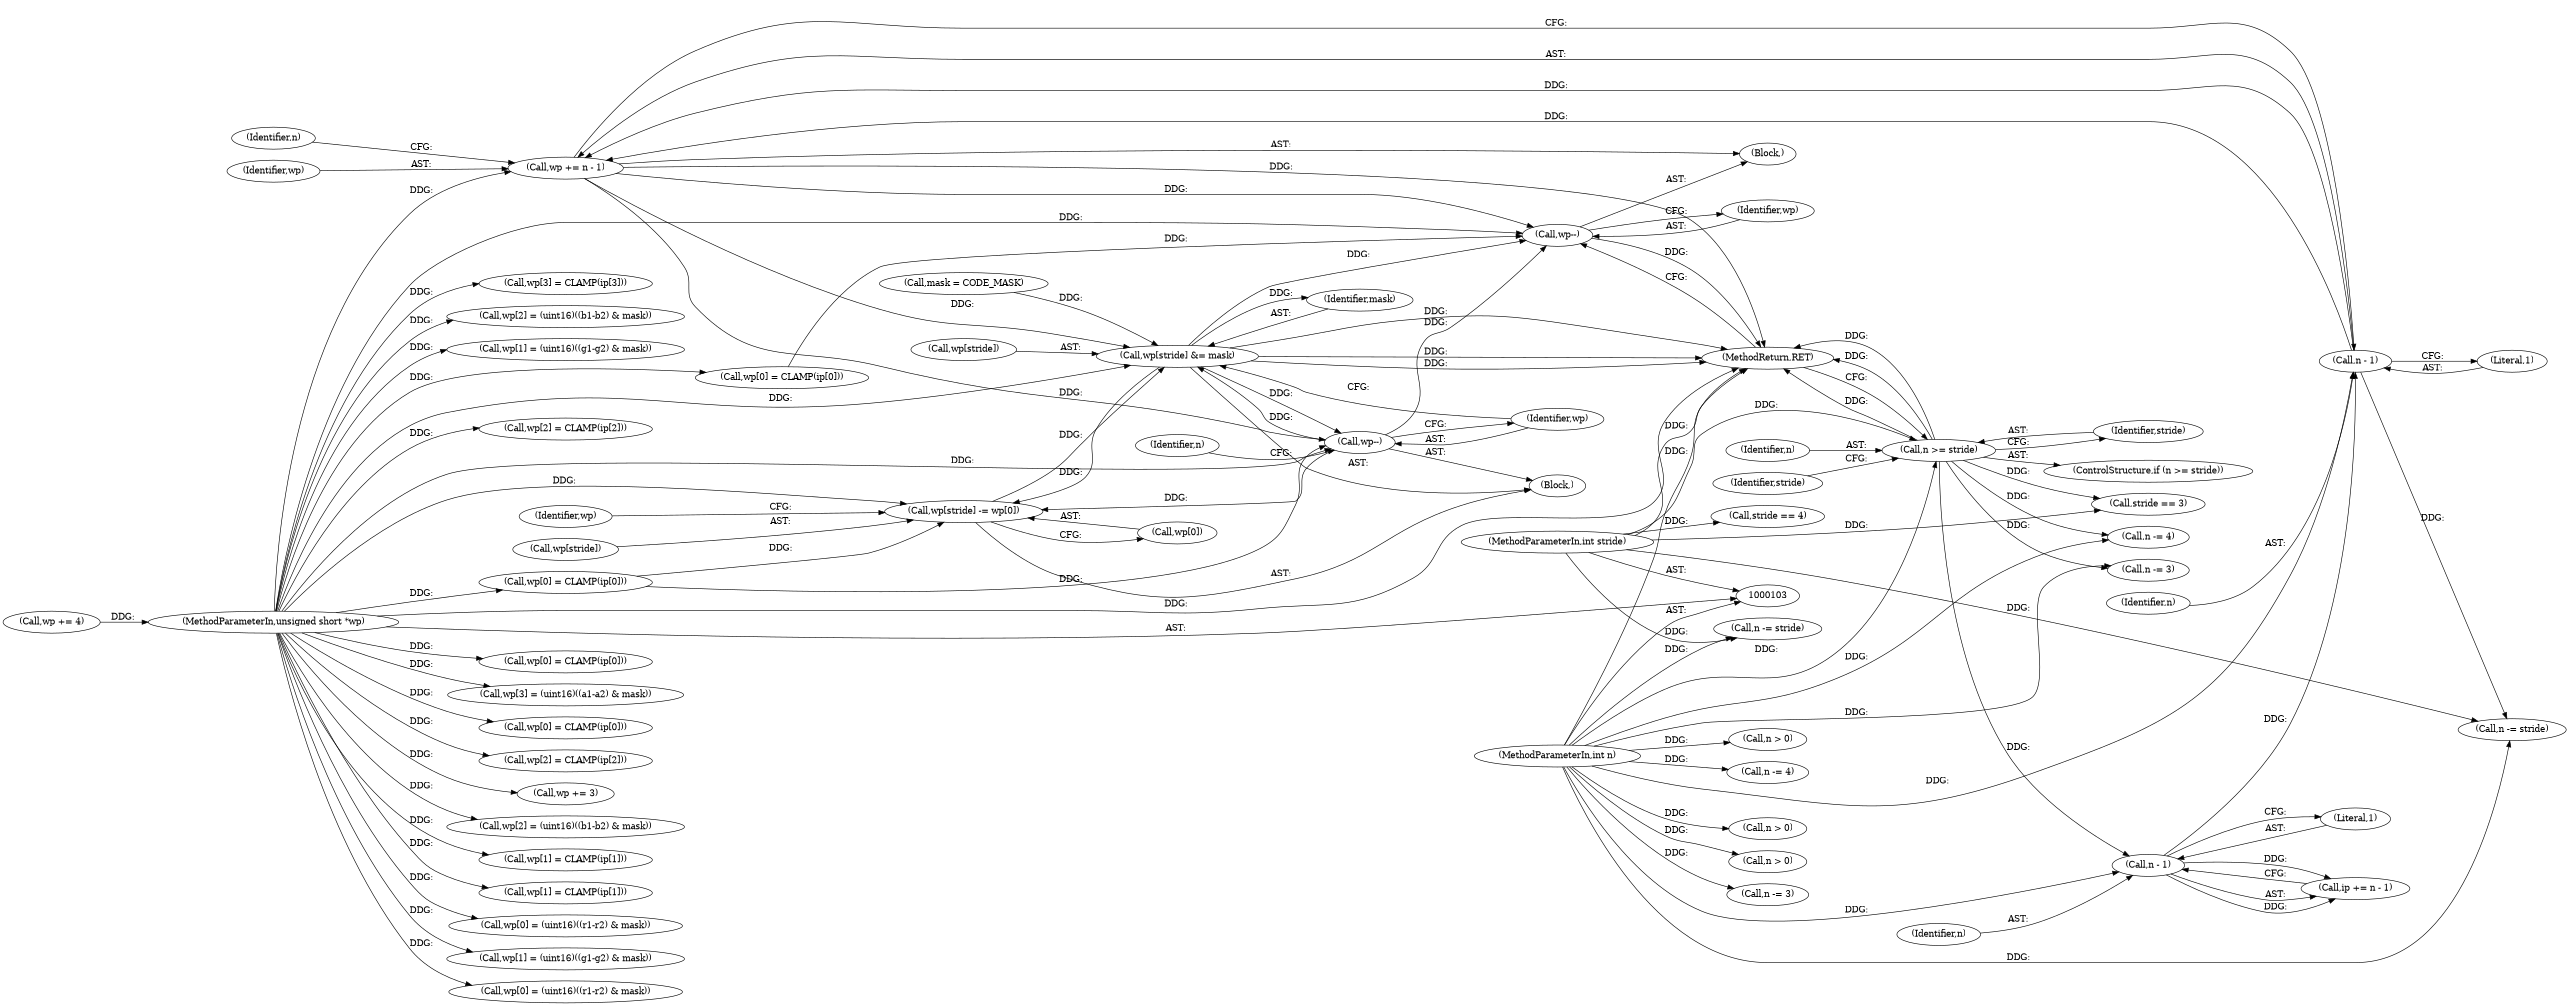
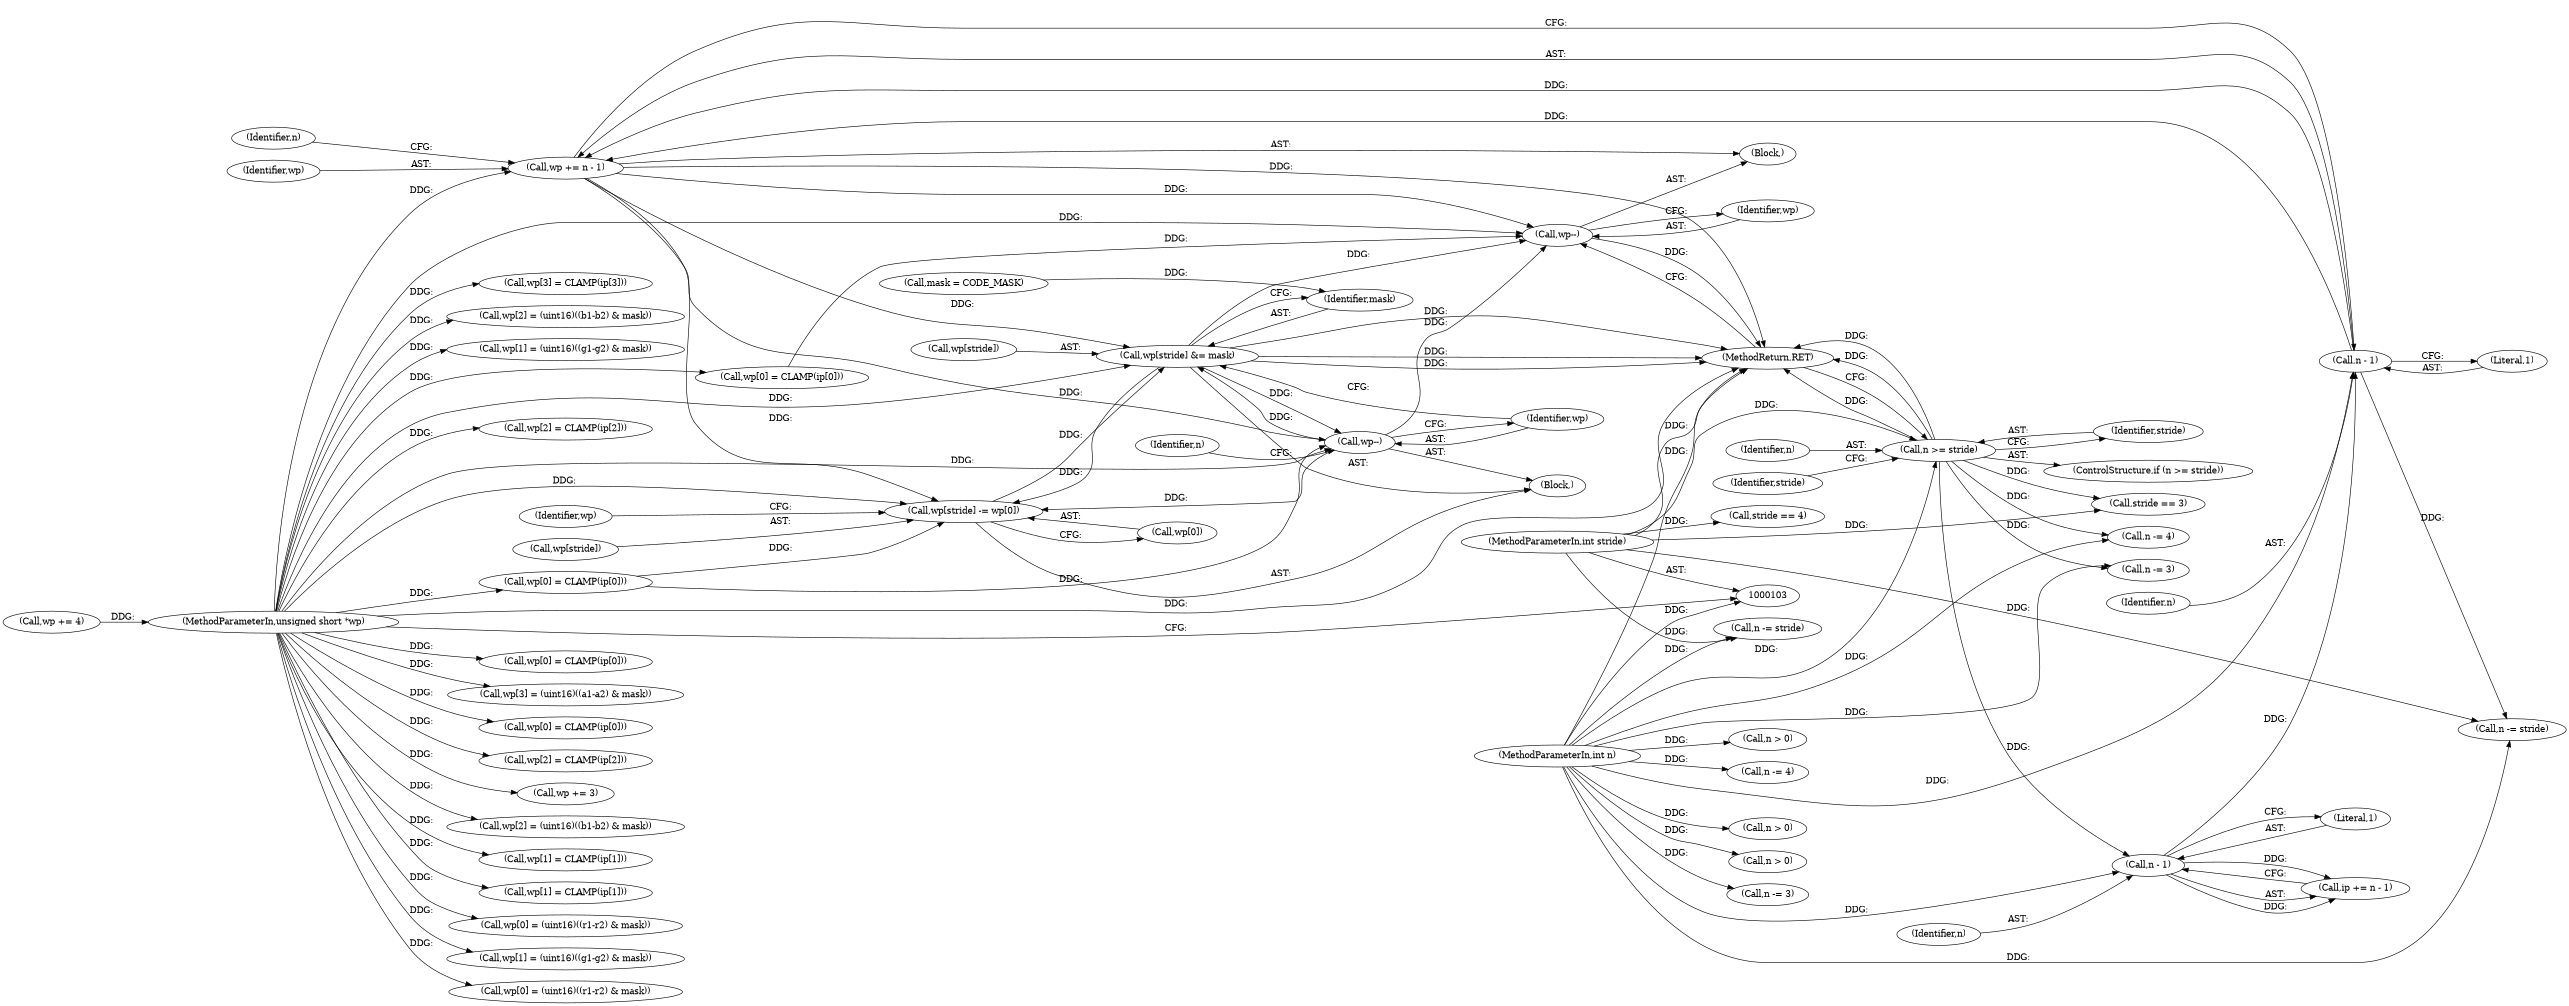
edge "(Call,wp[stride] &= mask)" -> "(Identifier,mask)": label "DDG: " -> "CFG: "
edge "(Call,mask = CODE_MASK)" -> "(Call,wp[stride] &= mask)": now "(Call,mask = CODE_MASK)" -> "(Identifier,mask)"
edge "(Call,wp += n - 1)" -> "(Call,wp[stride] -= wp[0])": added, label "DDG:"
edge "(MethodParameterIn,int n)" -> "1000103": label "AST: " -> "DDG: "
edge "(MethodParameterIn,unsigned short *wp)" -> "1000103": label "AST: " -> "CFG: "
